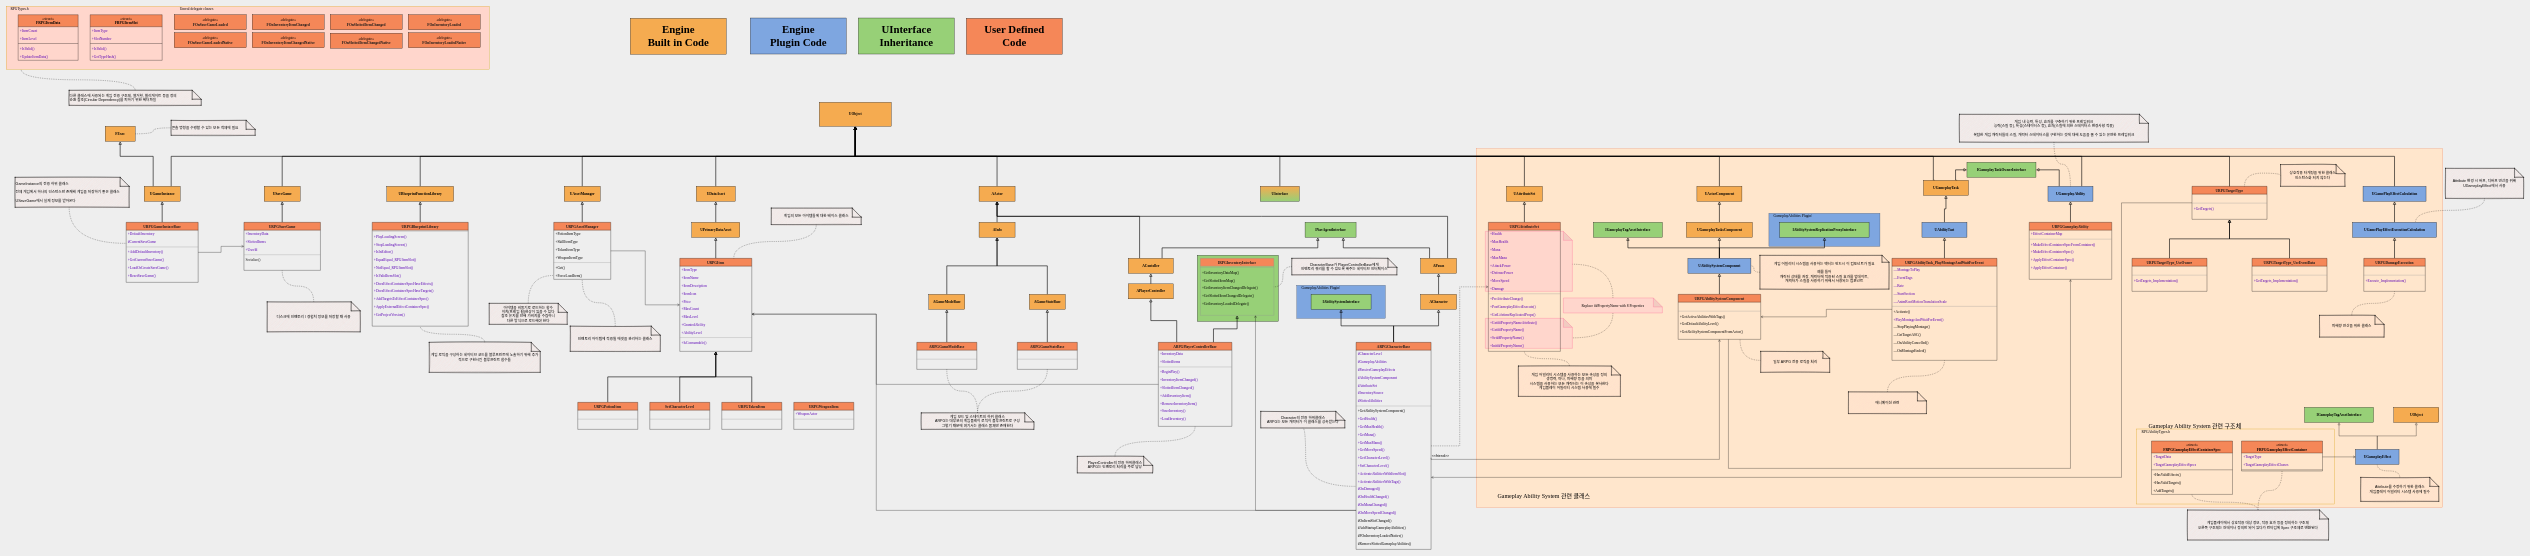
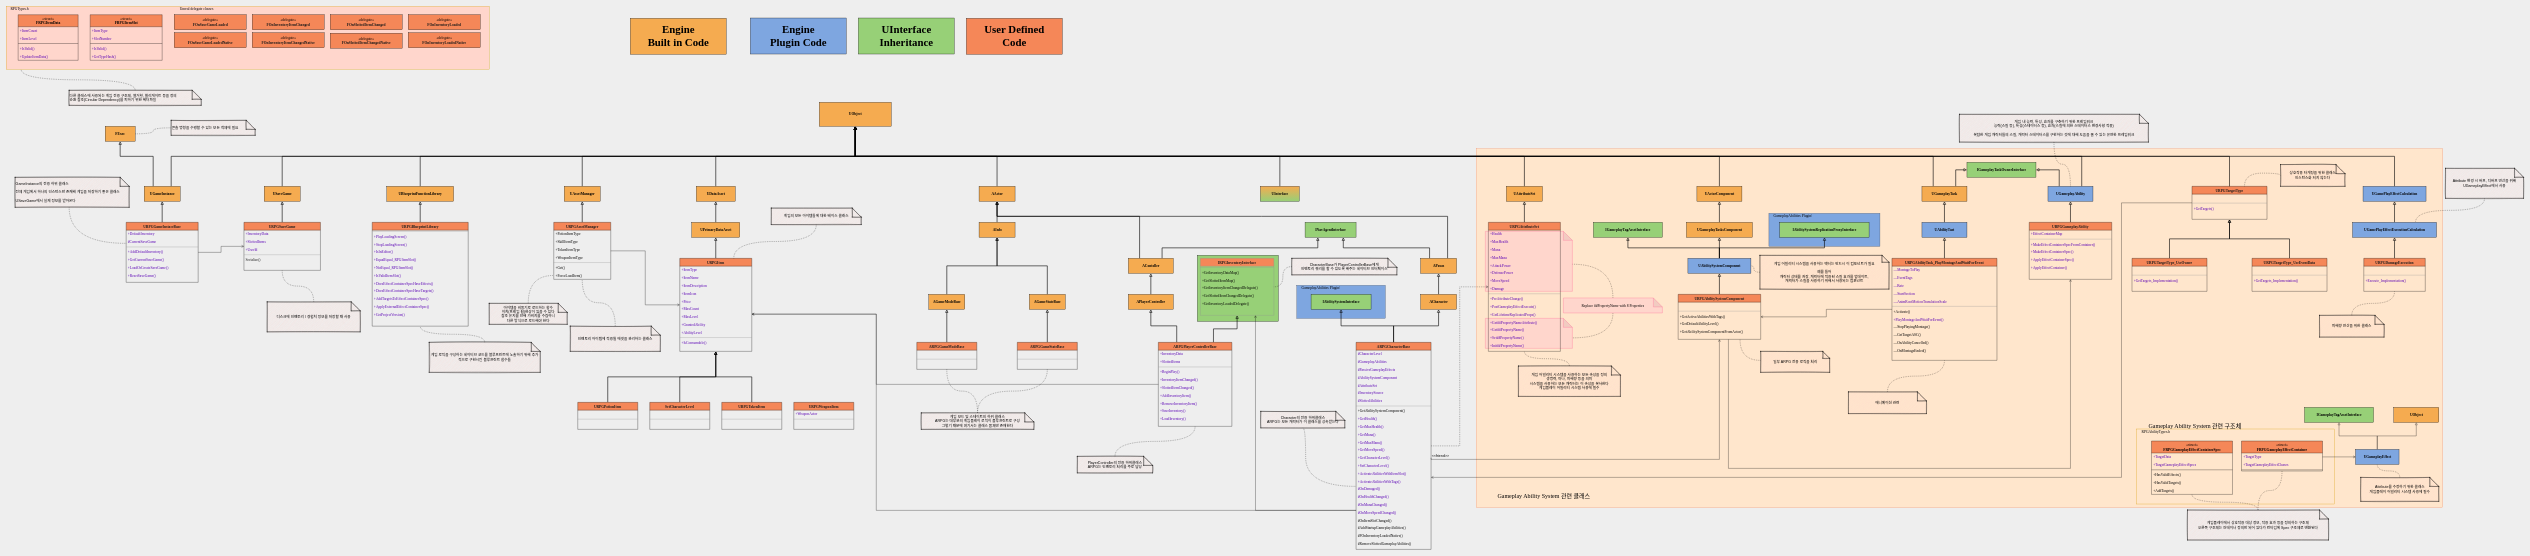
node "UGameplayTask": moved (1946, 188) -> (1944, 194)
node "APlayerController": moved (1151, 291) -> (1151, 302)
